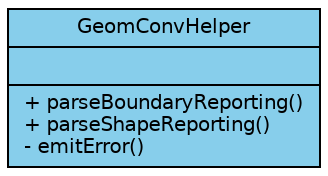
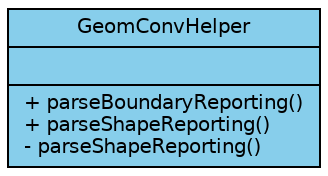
node "GeomConvHelper": text "- emitError()" -> "- parseShapeReporting()"
